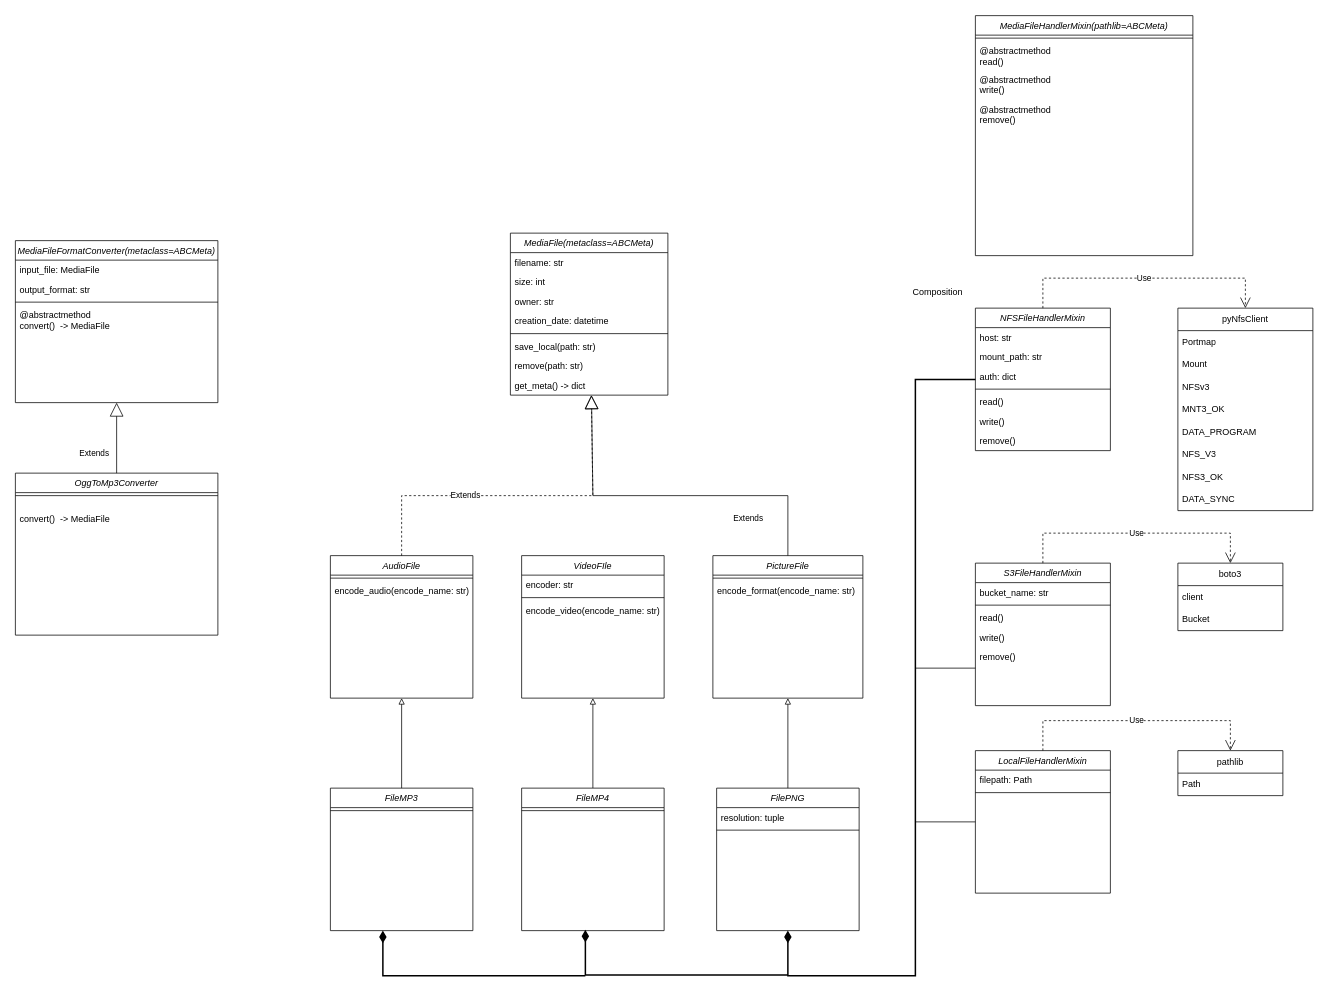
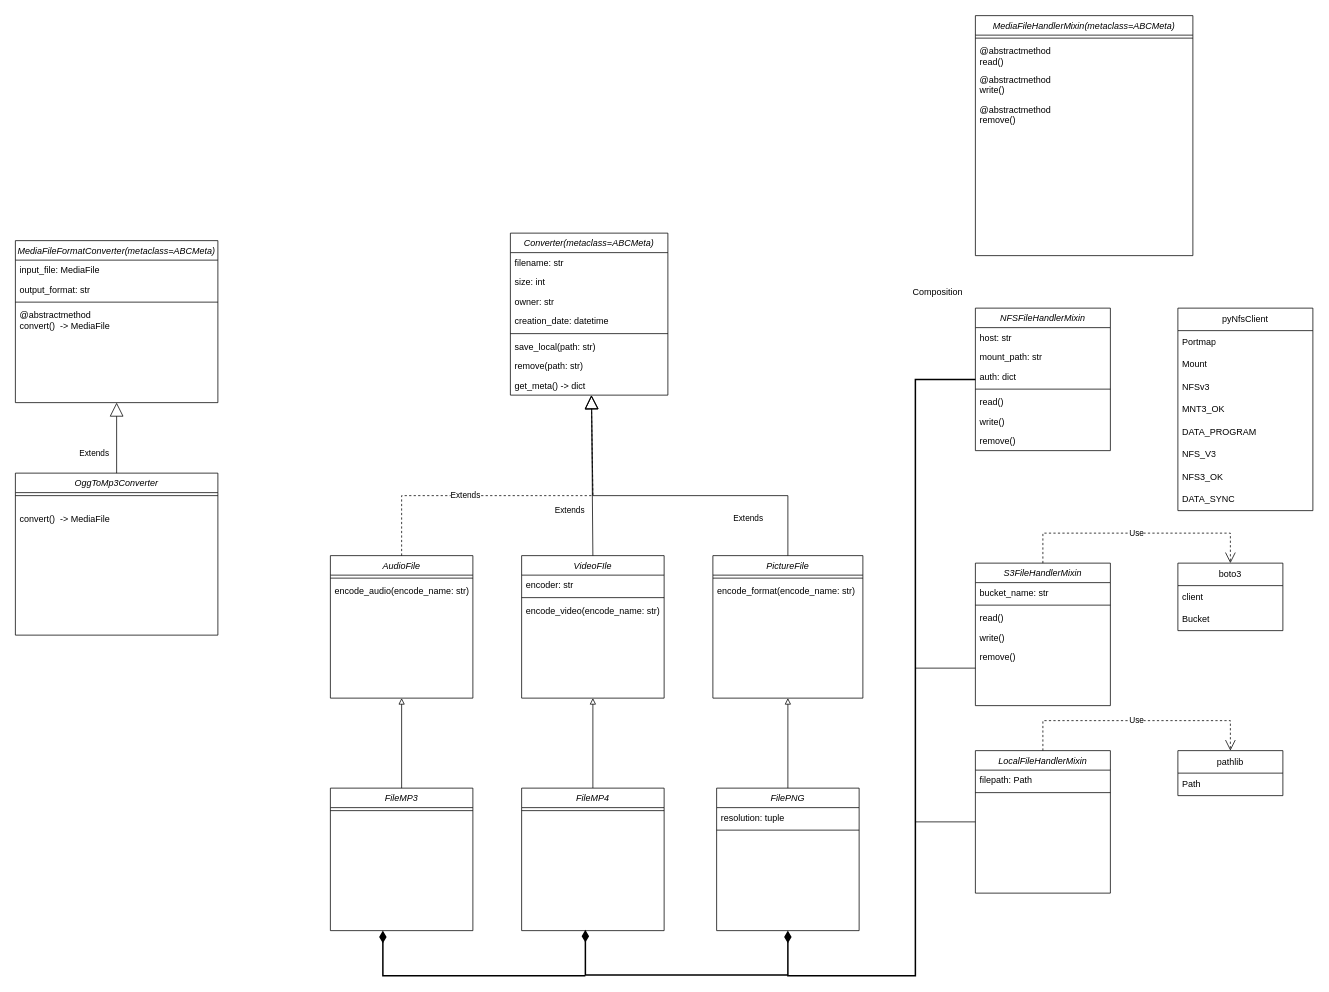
node "MediaFileHandlerMixin(pathlib=ABCMeta)": label "MediaFileHandlerMixin(pathlib=ABCMeta)" -> "MediaFileHandlerMixin(metaclass=ABCMeta)"
node "MediaFile(metaclass=ABCMeta)": label "MediaFile(metaclass=ABCMeta)" -> "Converter(metaclass=ABCMeta)"
edge "NFSFileHandlerMixin" -> "pyNfsClient": removed, label "Use"
edge "VideoFIle" -> "get_meta() -> dict": added, label "Extends"
